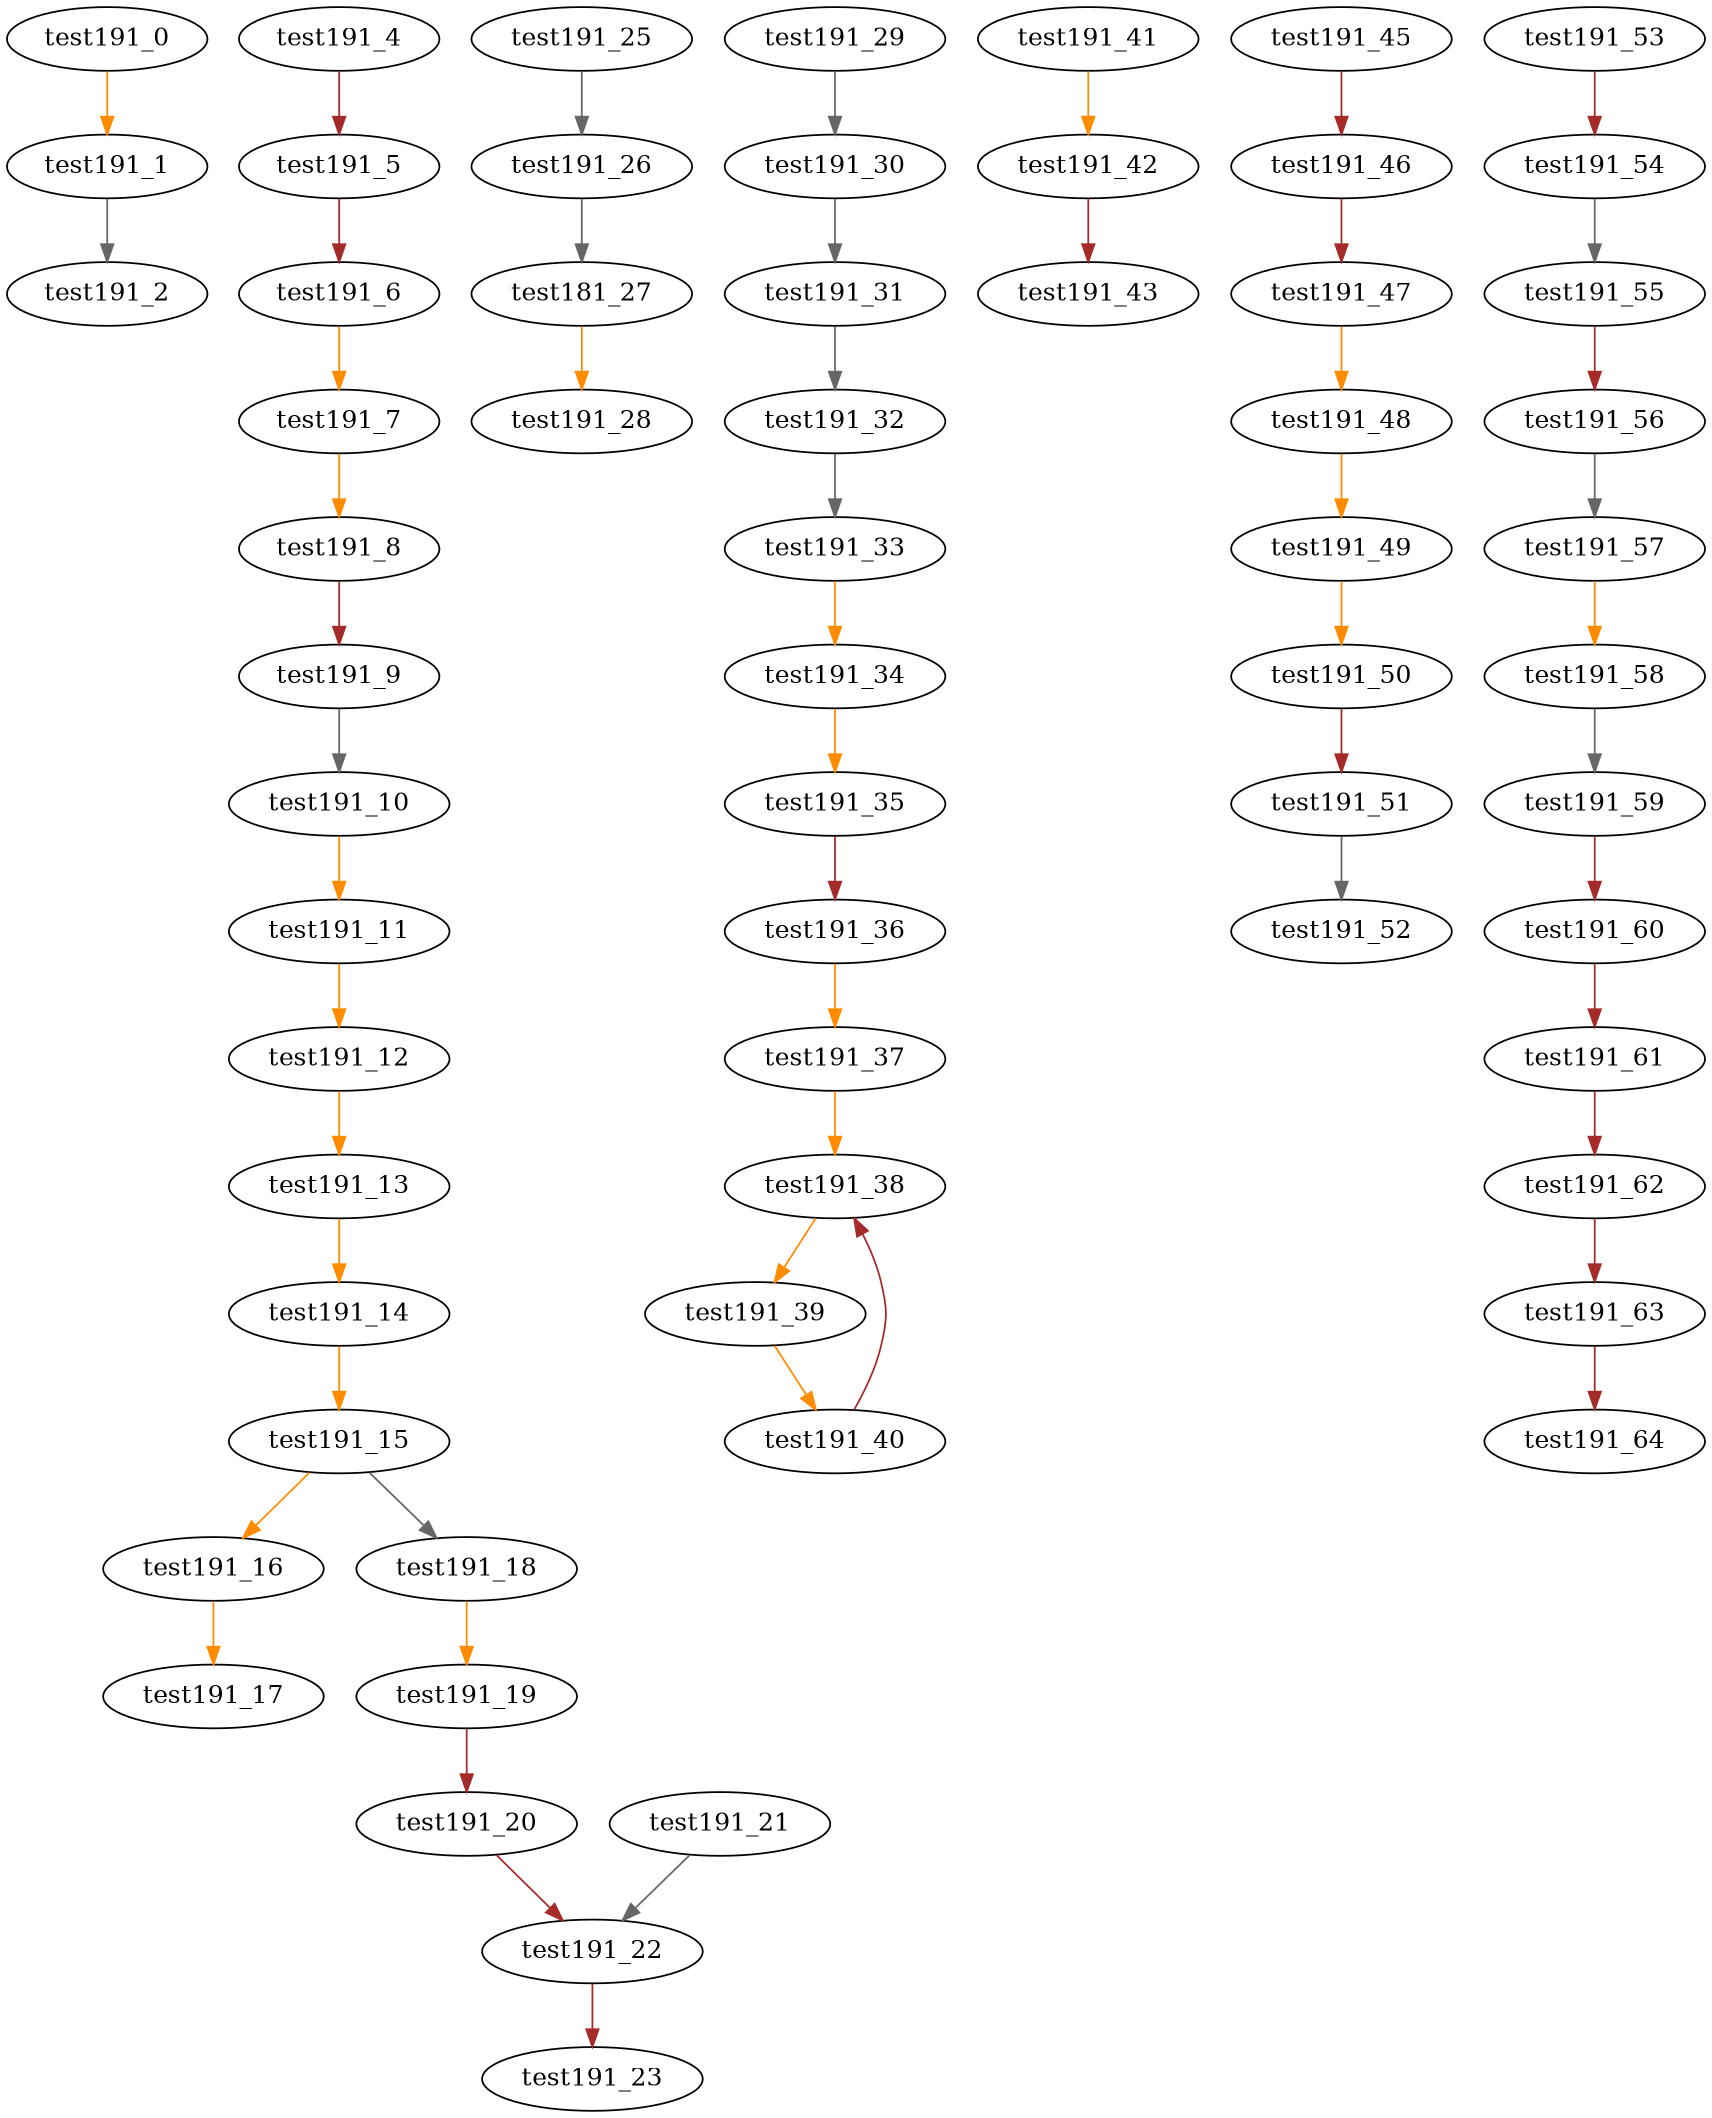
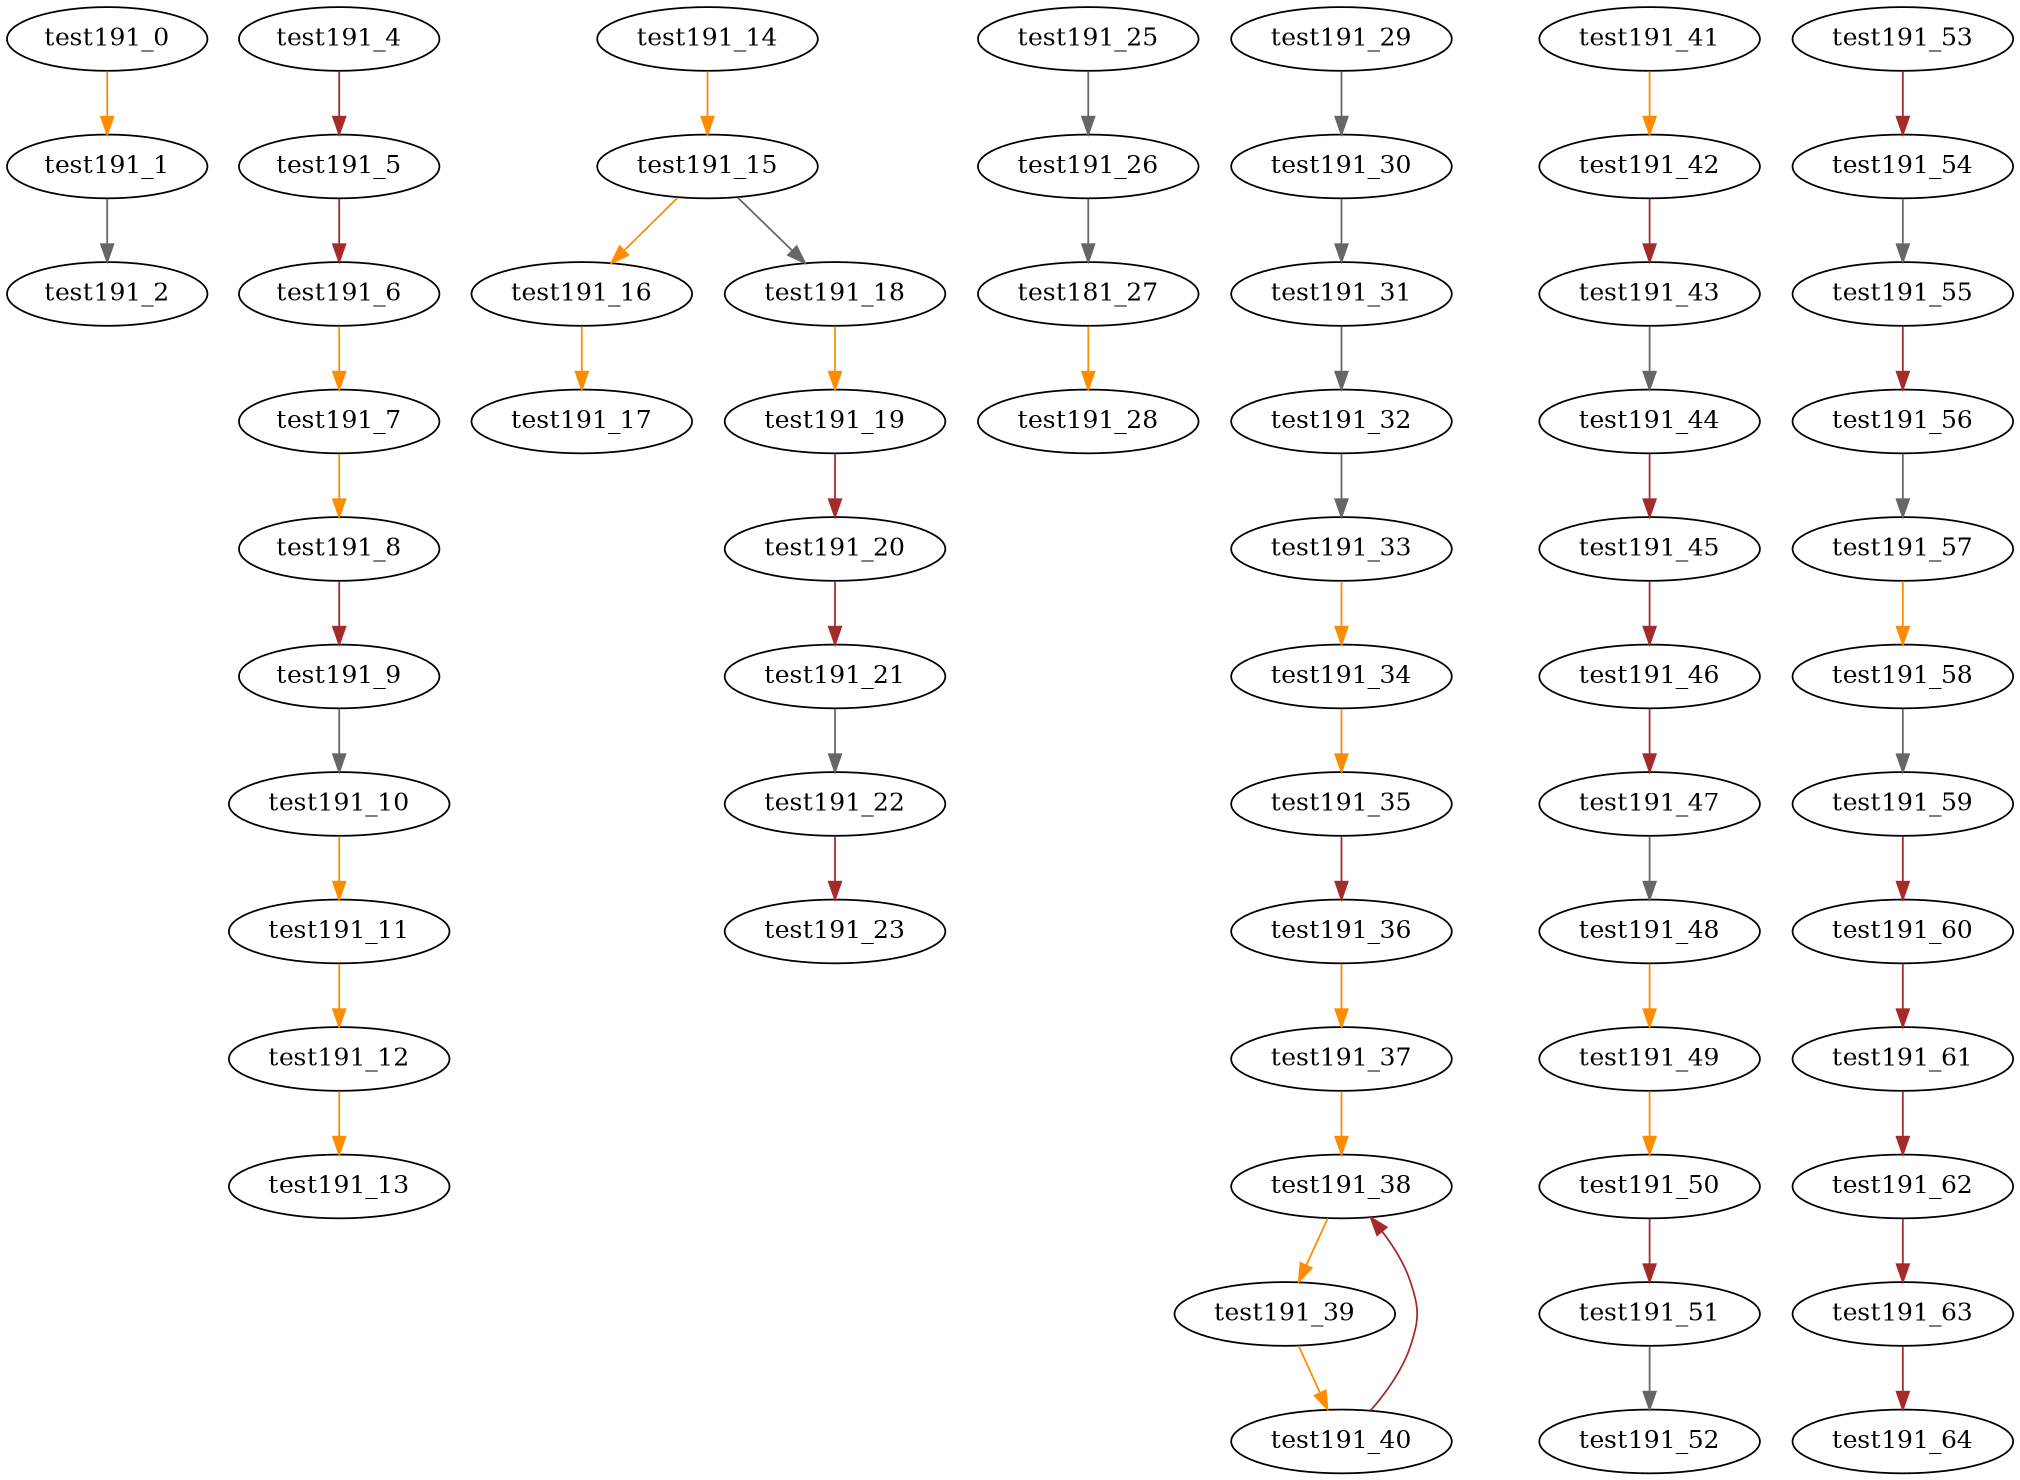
edge "test191_47" -> "test191_48": color darkorange -> gray40
node "test191_44": added
edge "test191_13" -> "test191_14": removed
edge "test191_20" -> "test191_22": now "test191_20" -> "test191_21"
